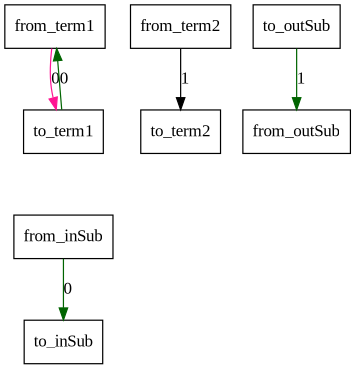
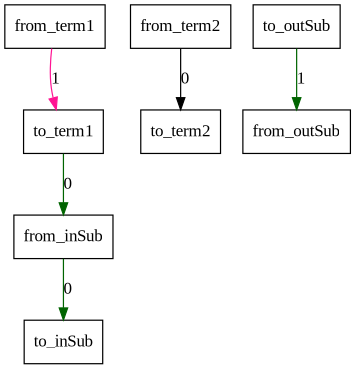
edge "from_term1" -> "to_term1": label "0" -> "1"
edge "from_term2" -> "to_term2": label "1" -> "0"
edge "to_term1" -> "from_term1": now "to_term1" -> "from_inSub"
